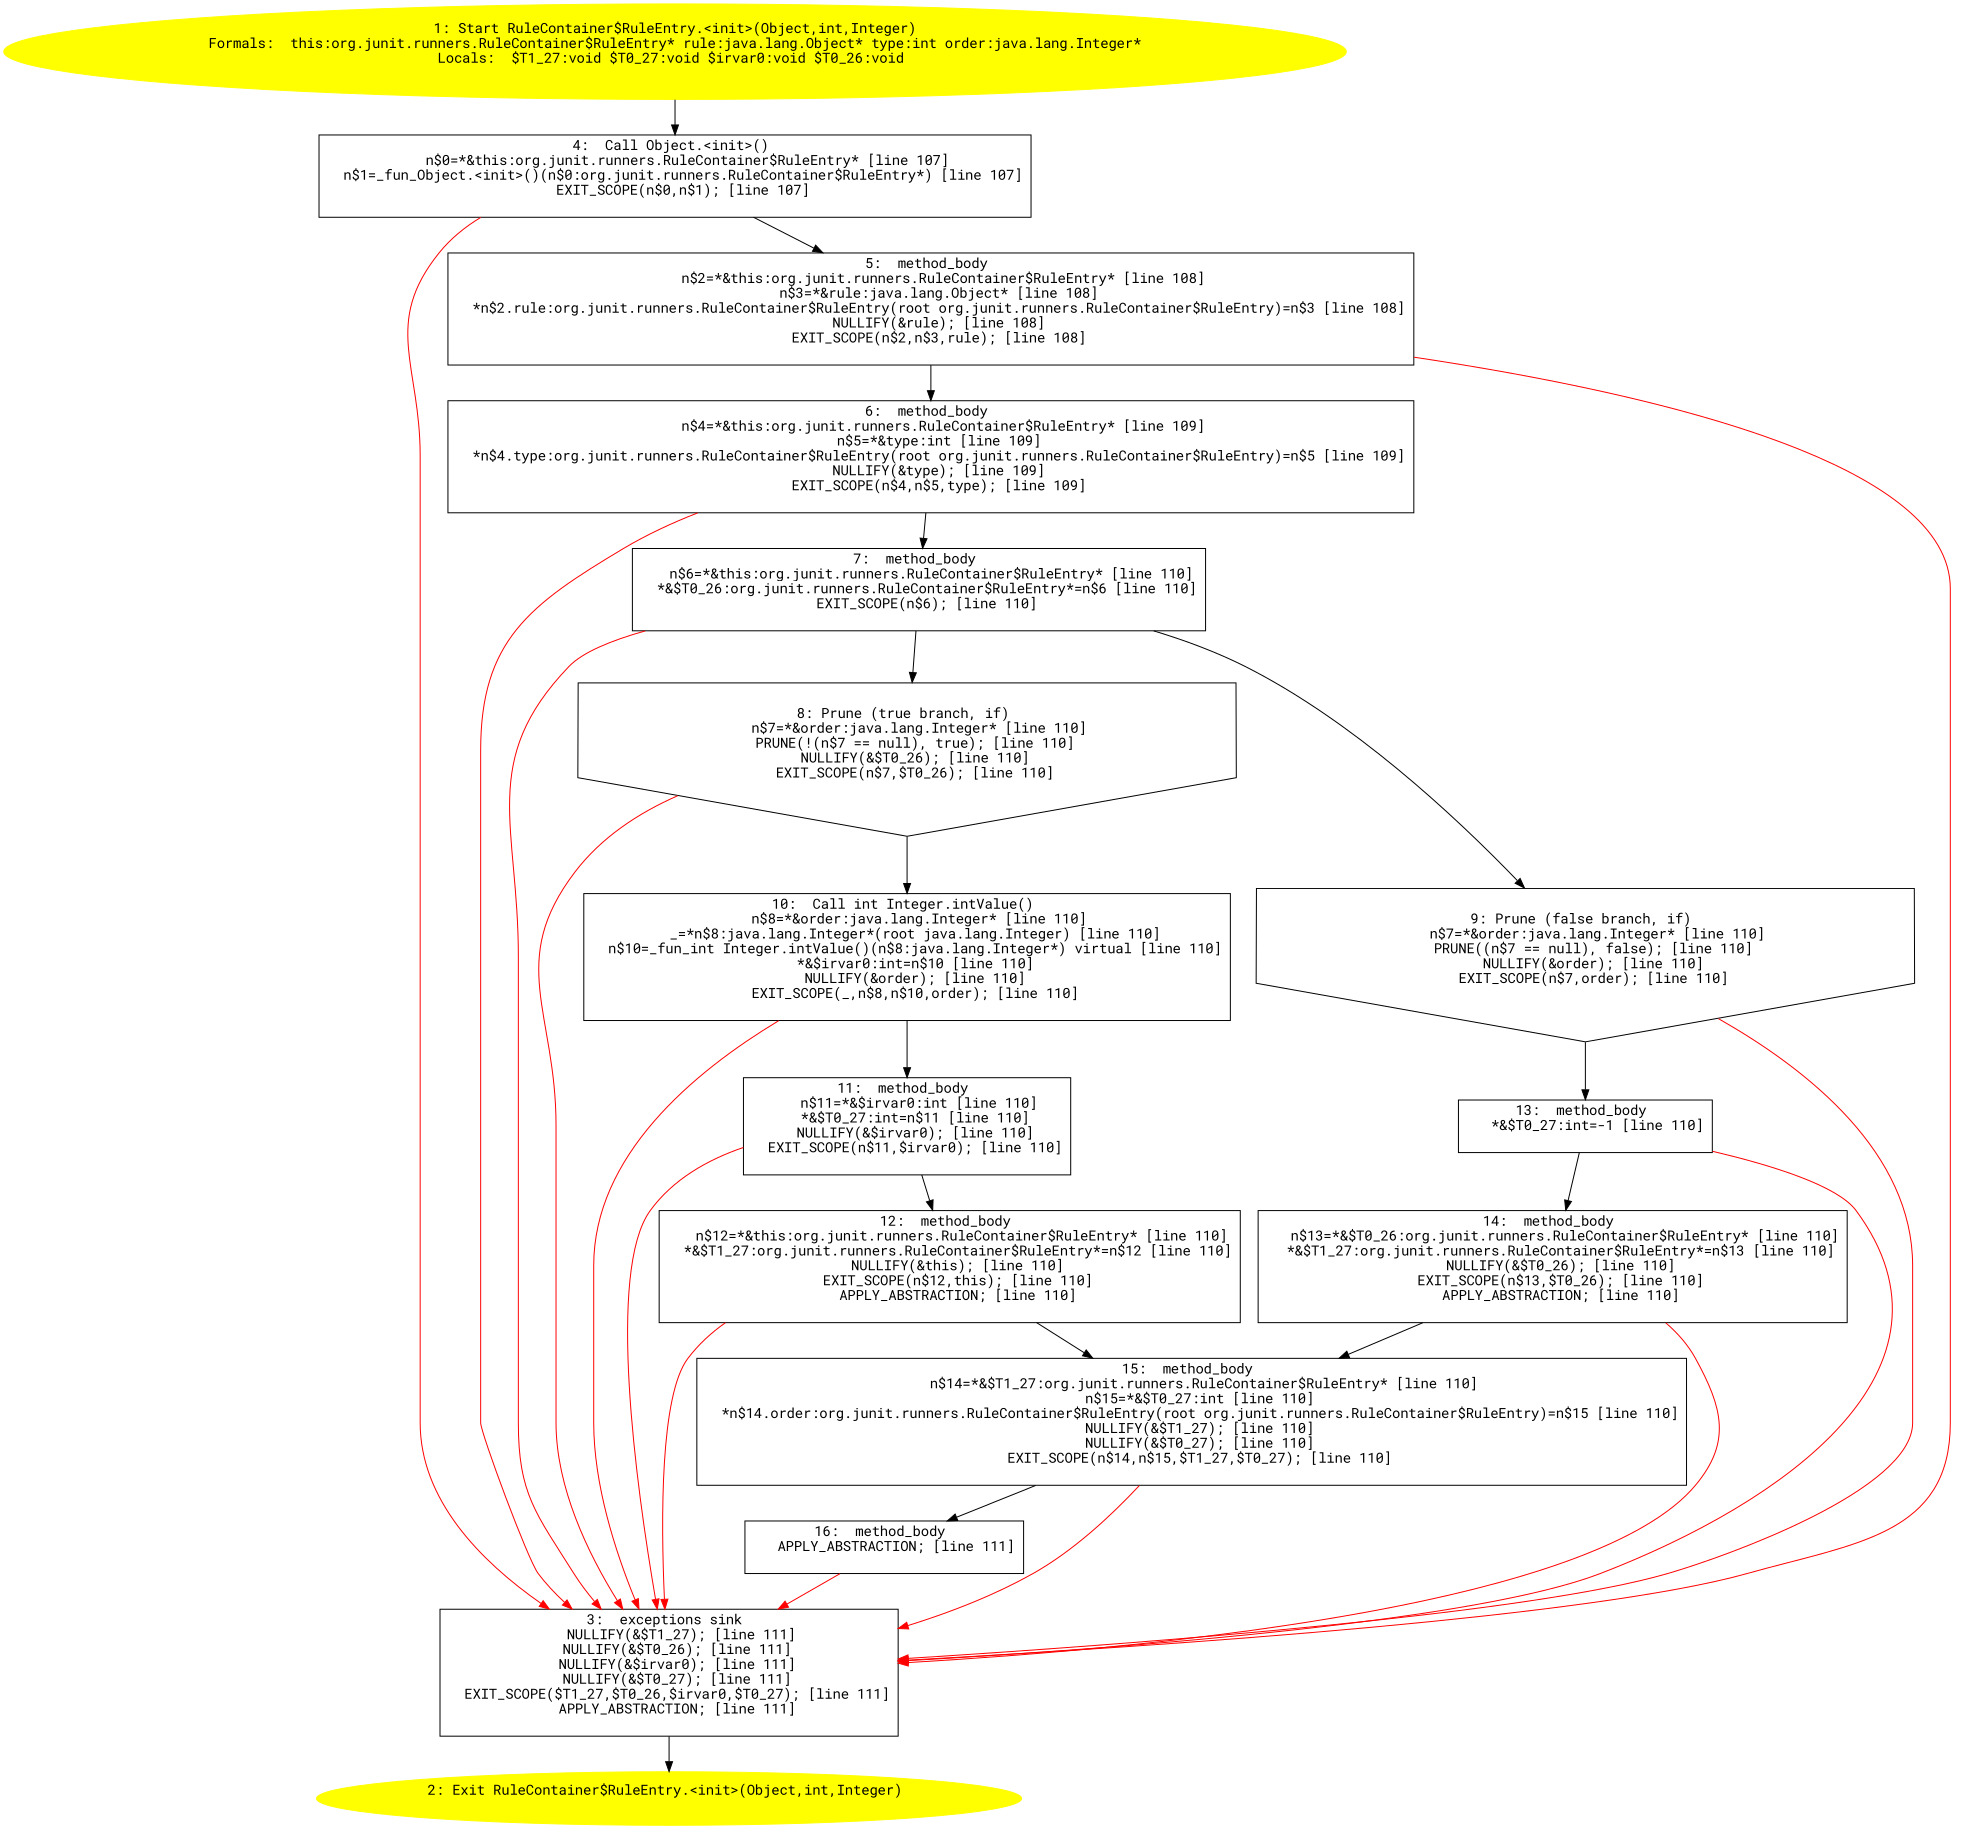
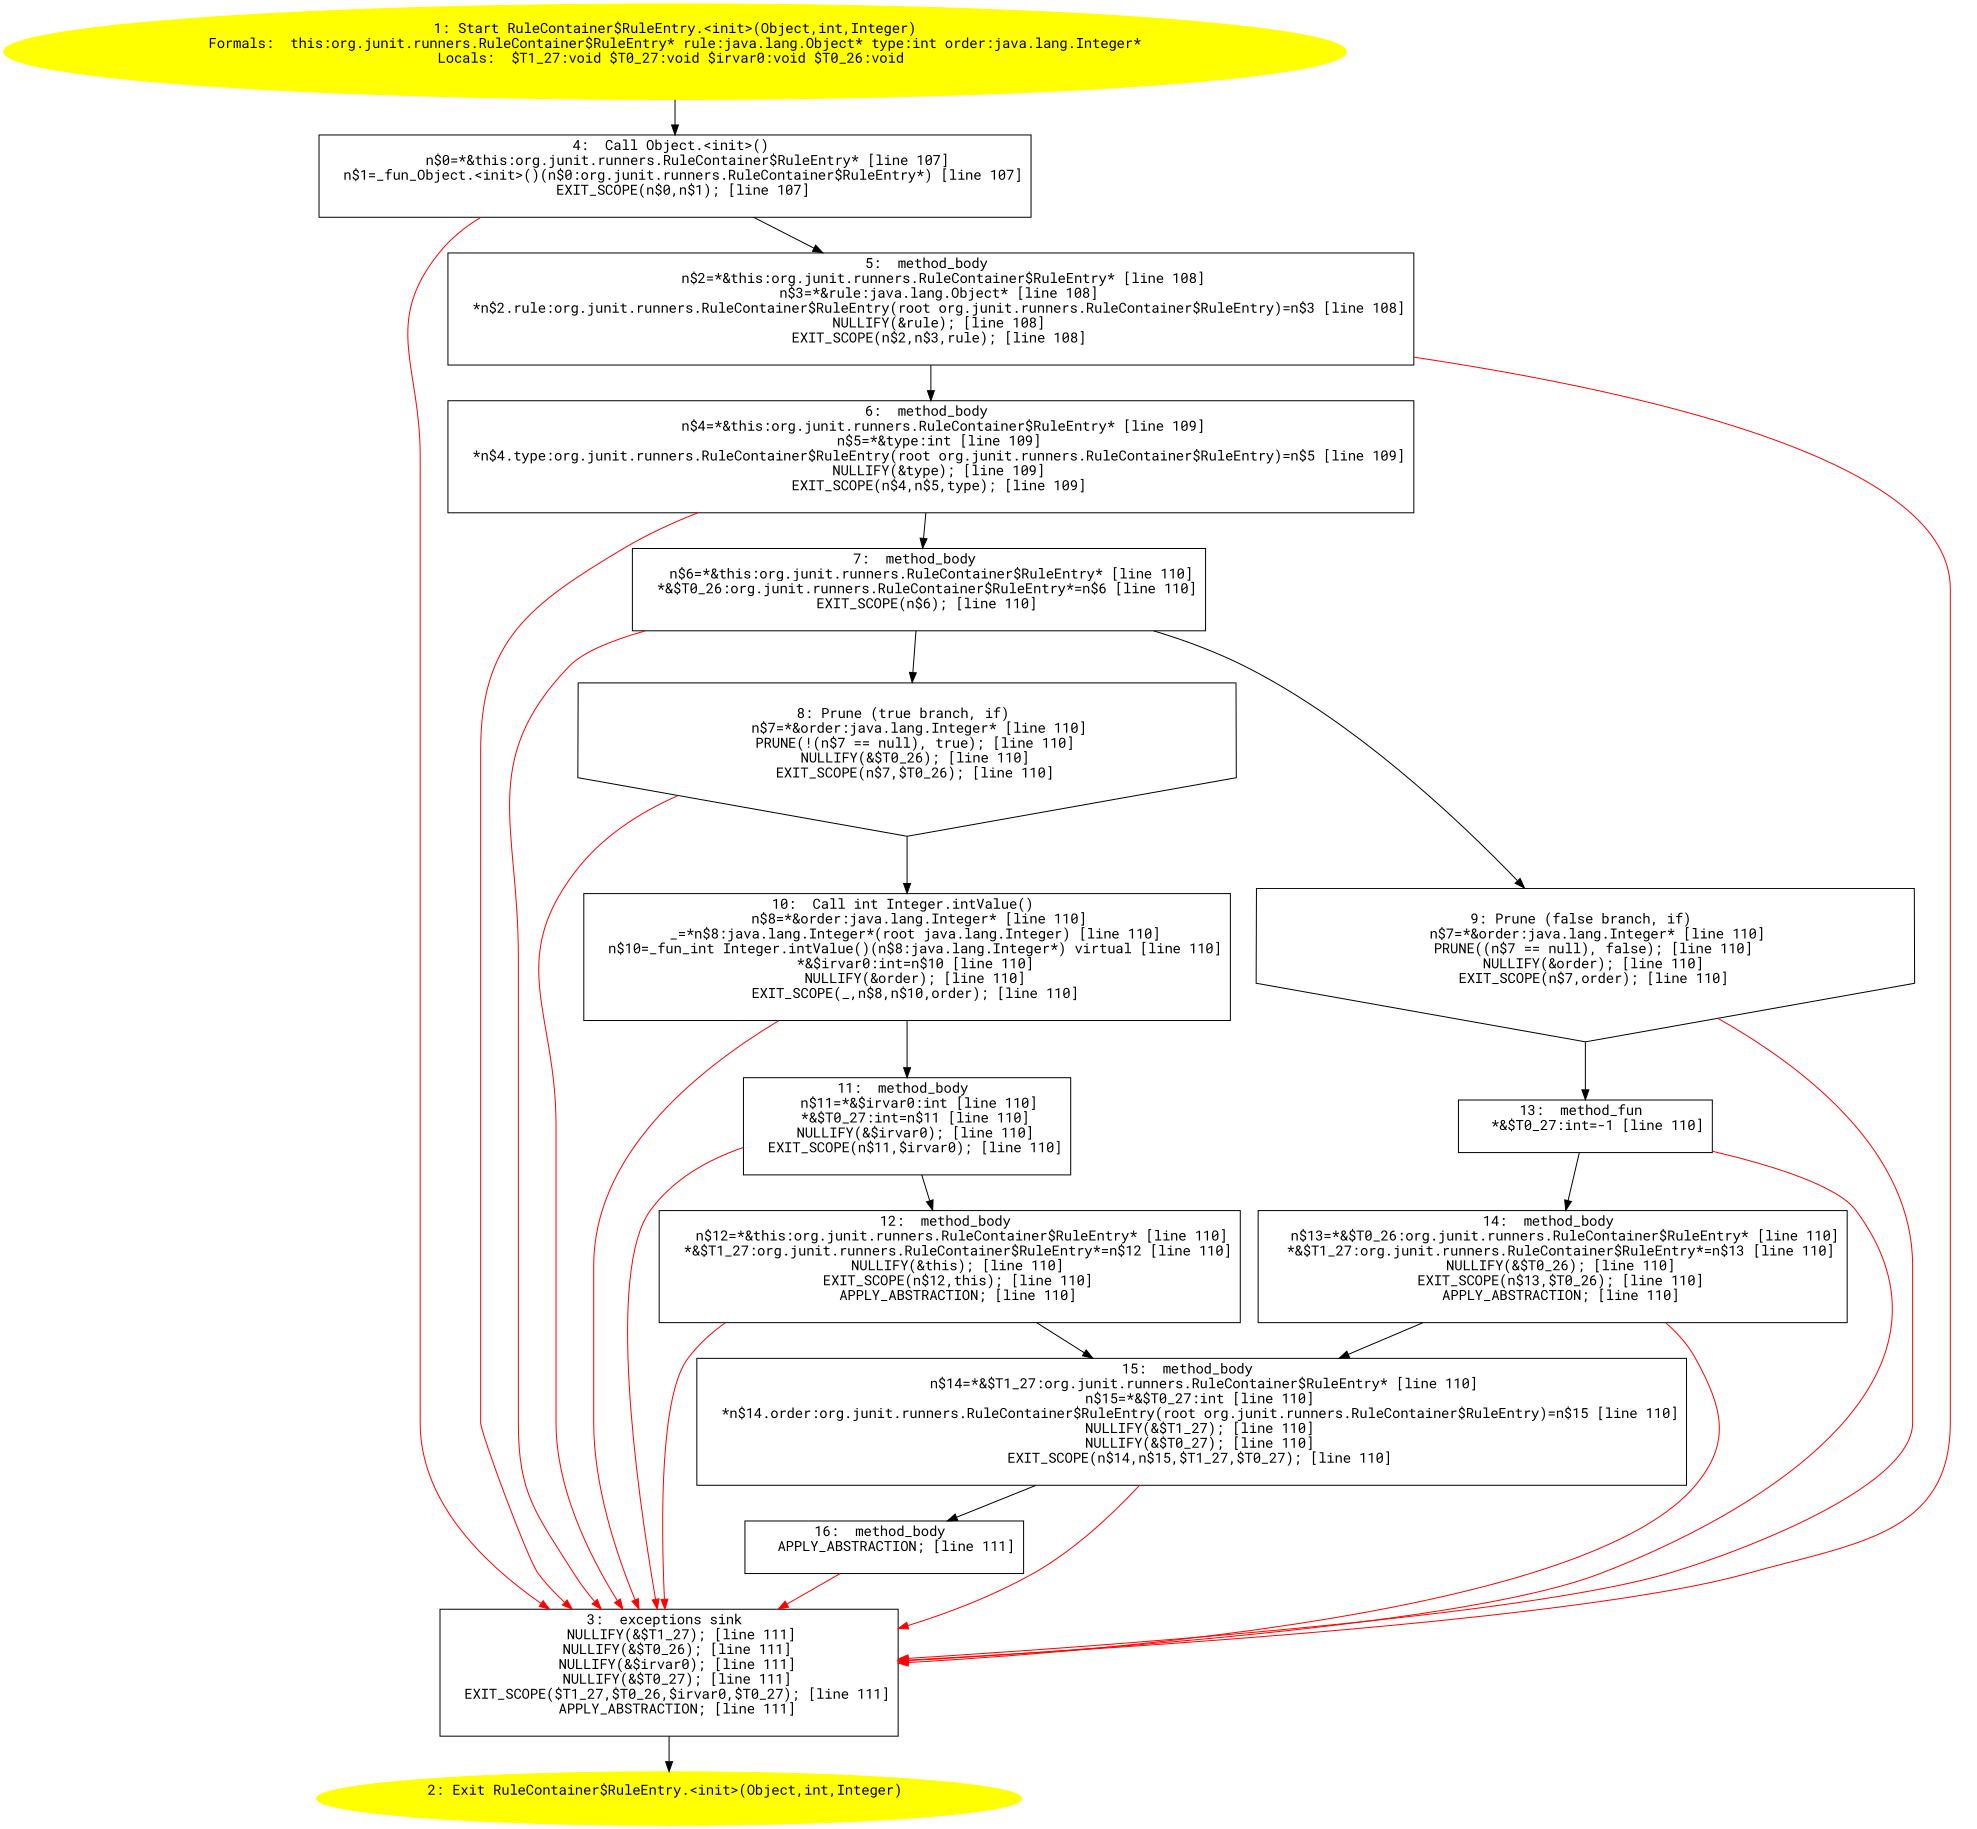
node "13:  method_body *&$T0_27:int=-1 [line 110]": label "13:  method_body *&$T0_27:int=-1 [line 110]" -> "13:  method_fun *&$T0_27:int=-1 [line 110]"
